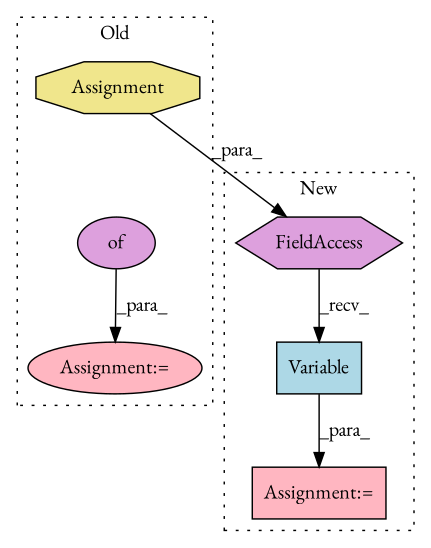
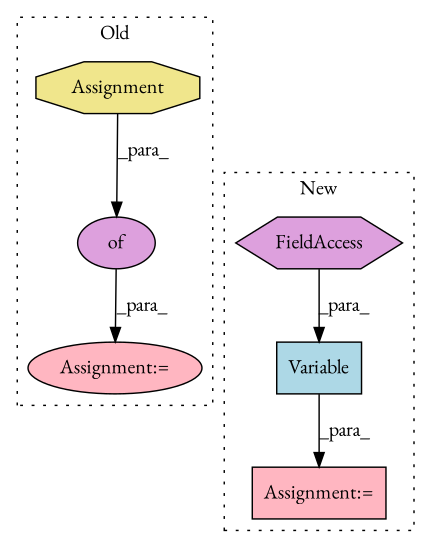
edge "Assignment" -> "FieldAccess": now "Assignment" -> "of"
edge "FieldAccess" -> "Variable": label "_recv_" -> "_para_"
